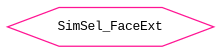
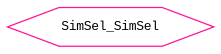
node "SimSel_FaceExt": label "SimSel_FaceExt" -> "SimSel_SimSel"
